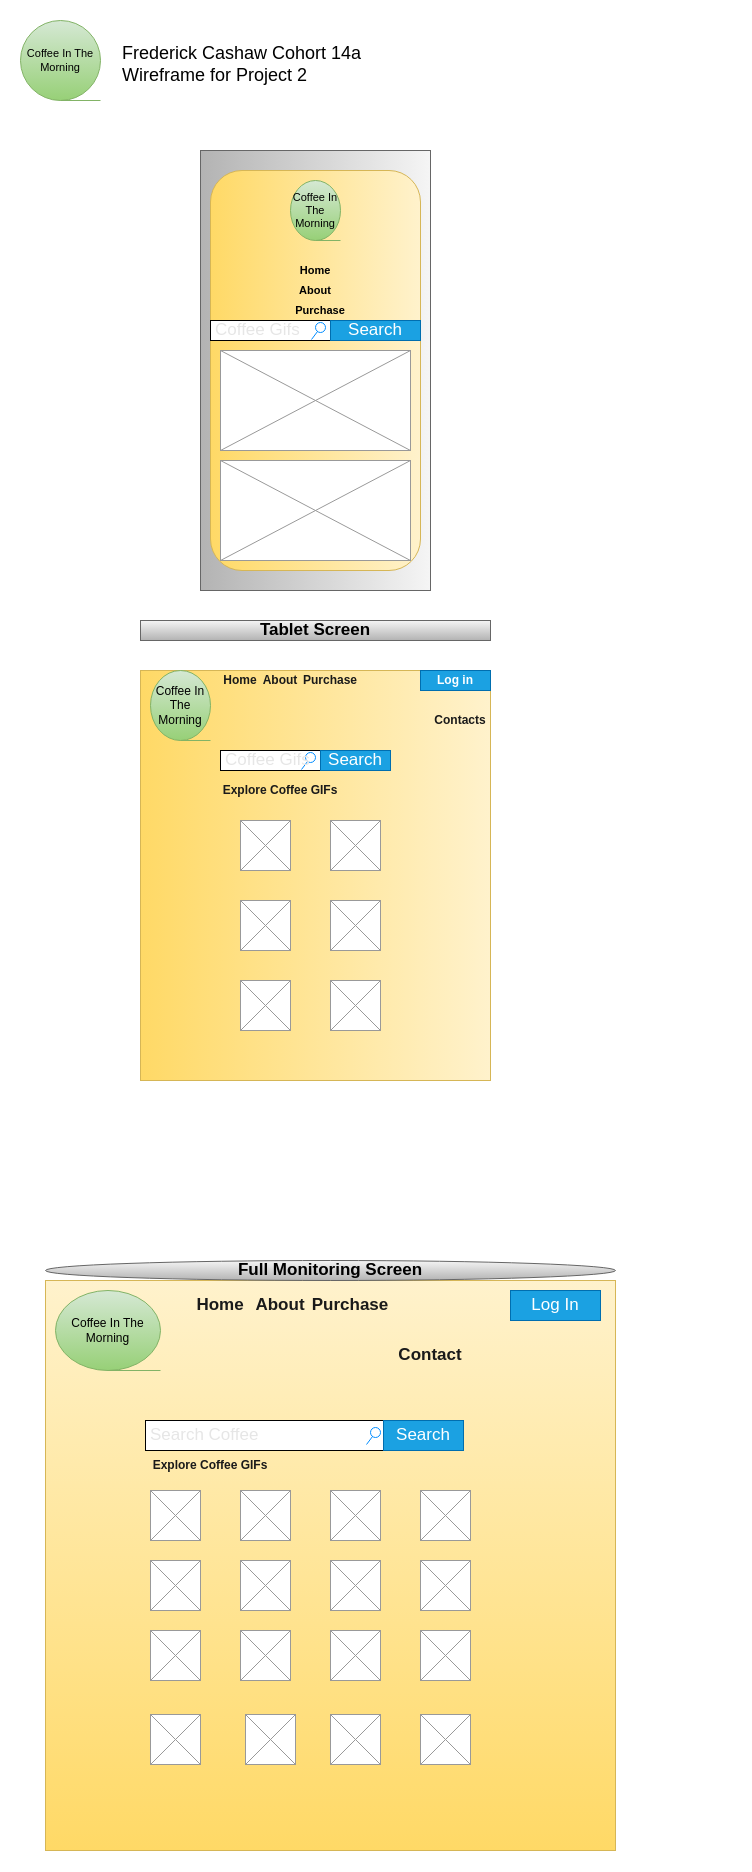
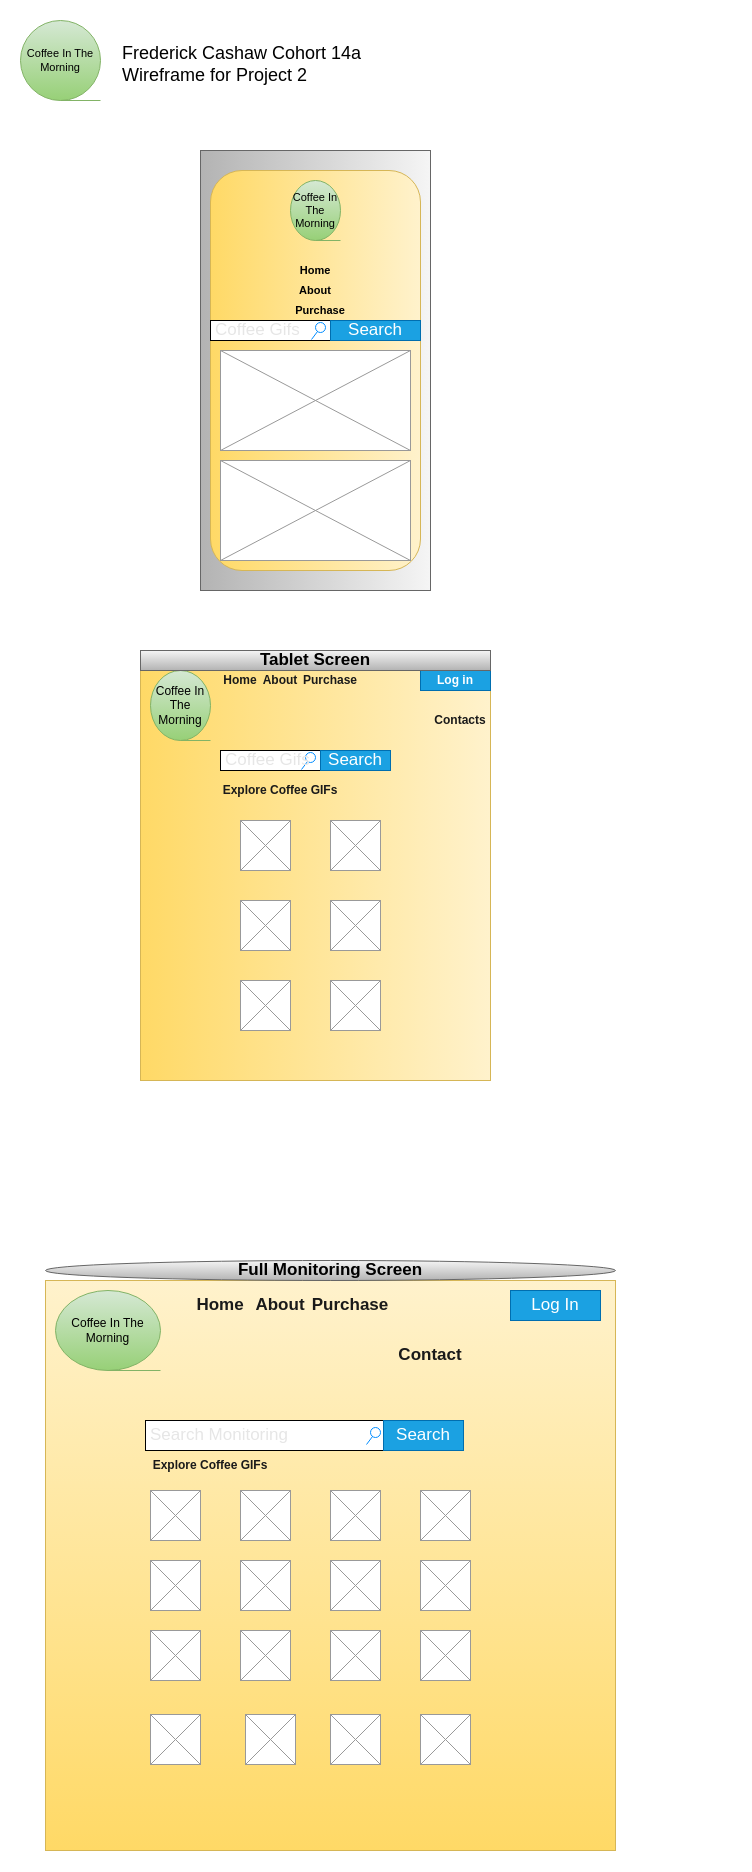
node "Tablet Screen": moved (316, 631) -> (316, 661)
node "Search Coffee": label "Search Coffee" -> "Search Monitoring"
